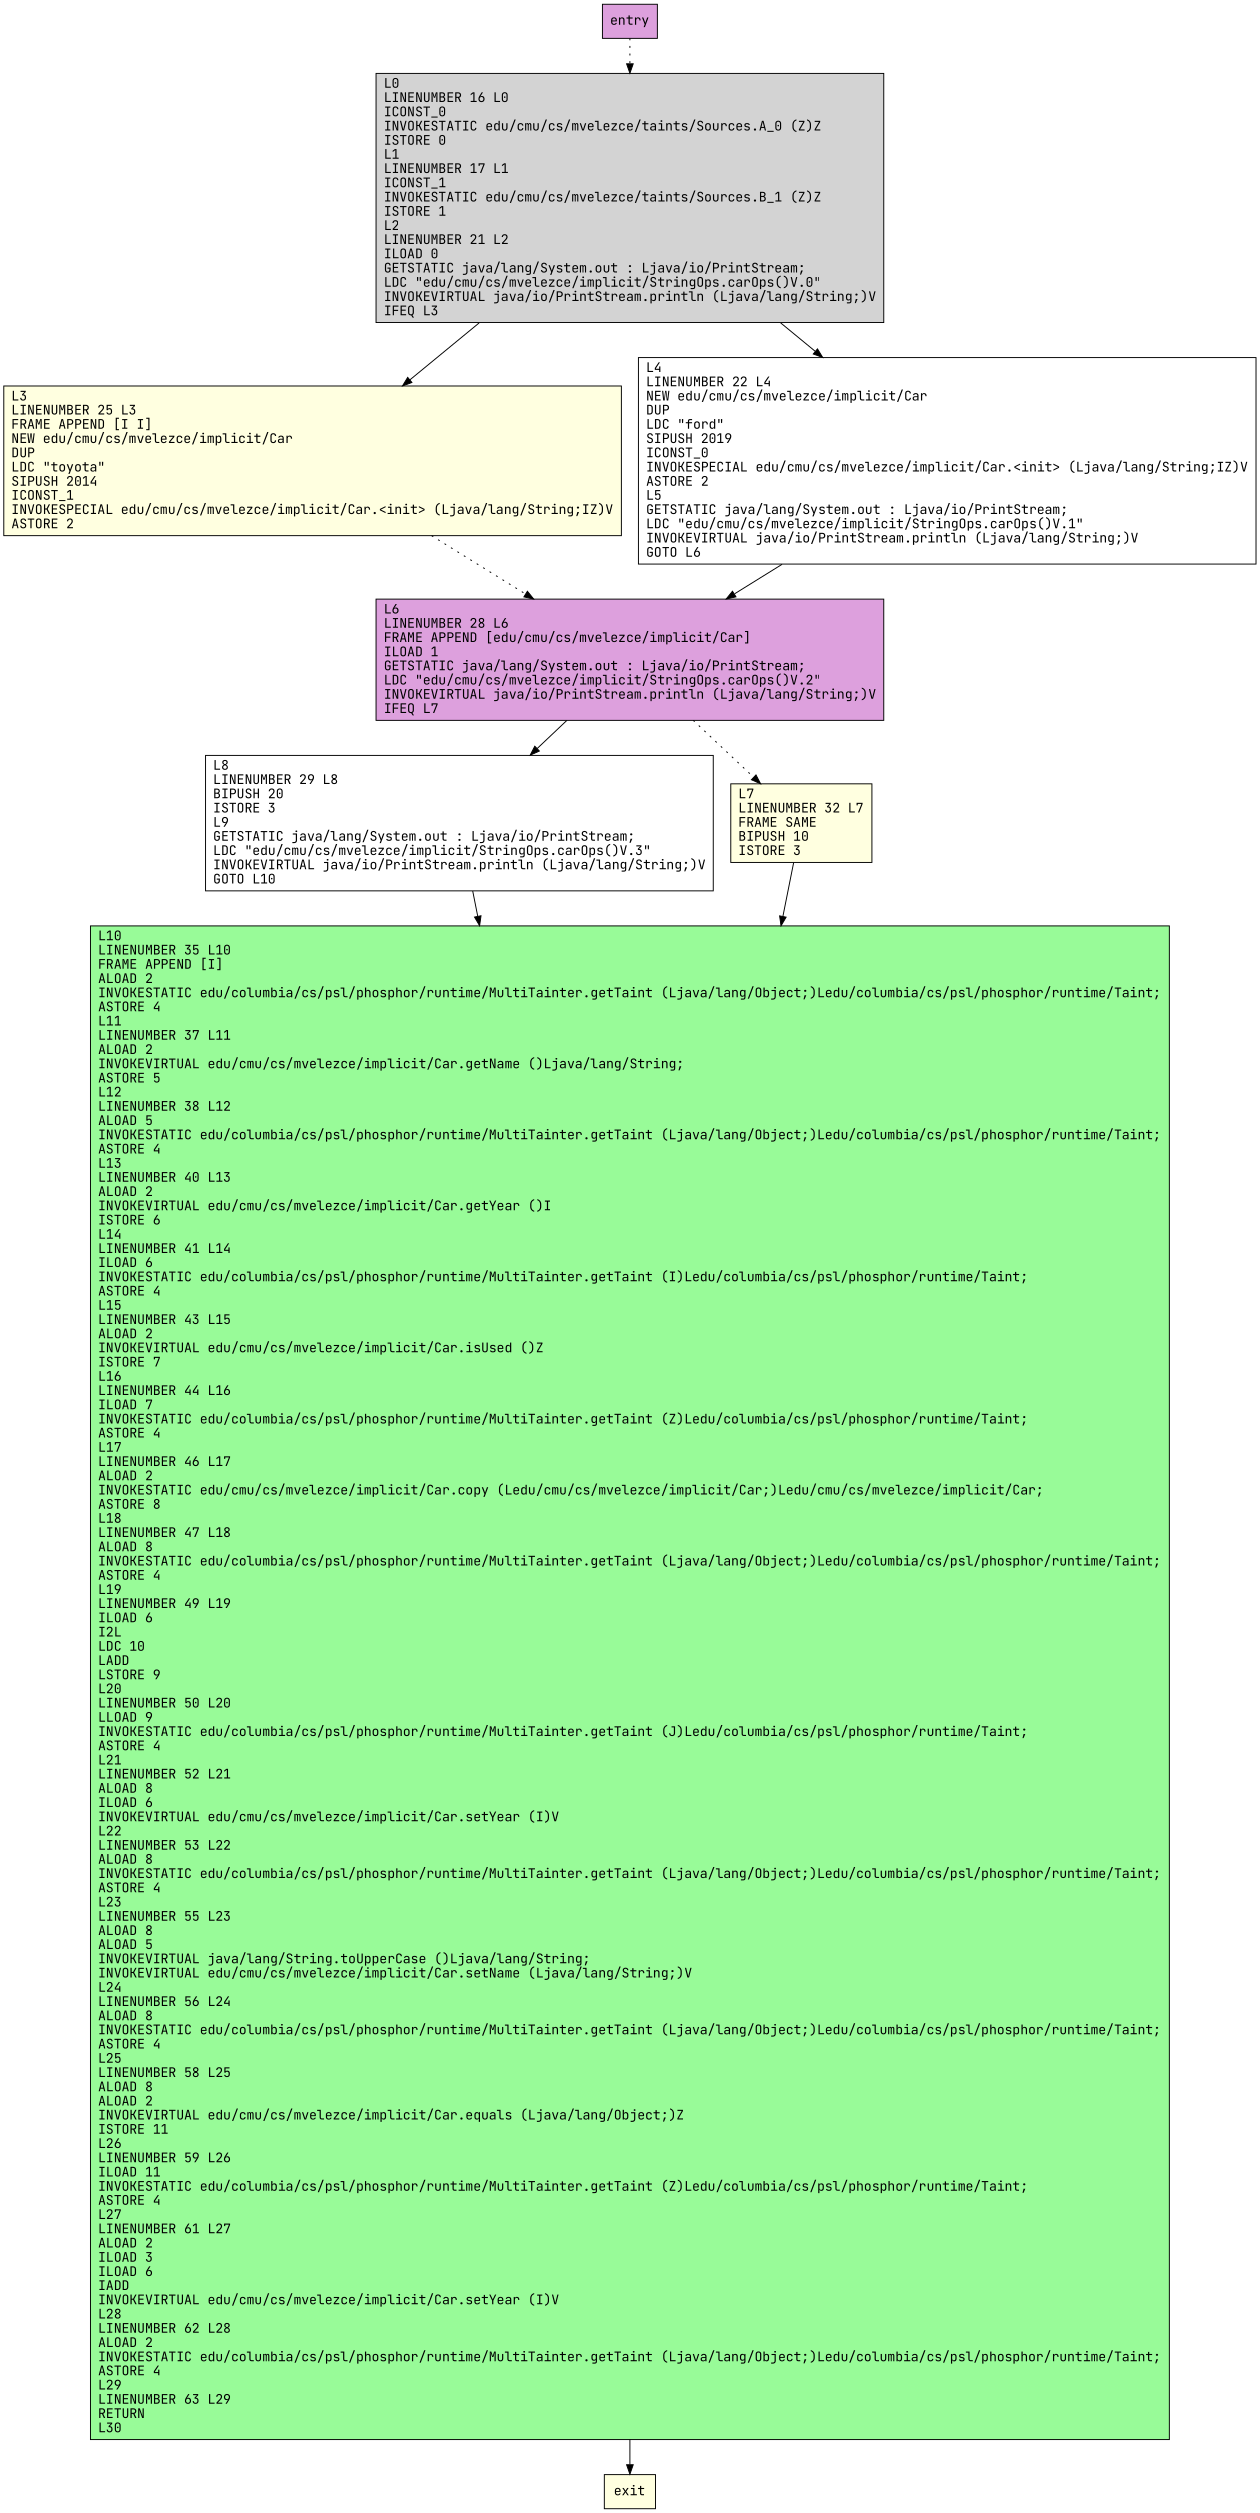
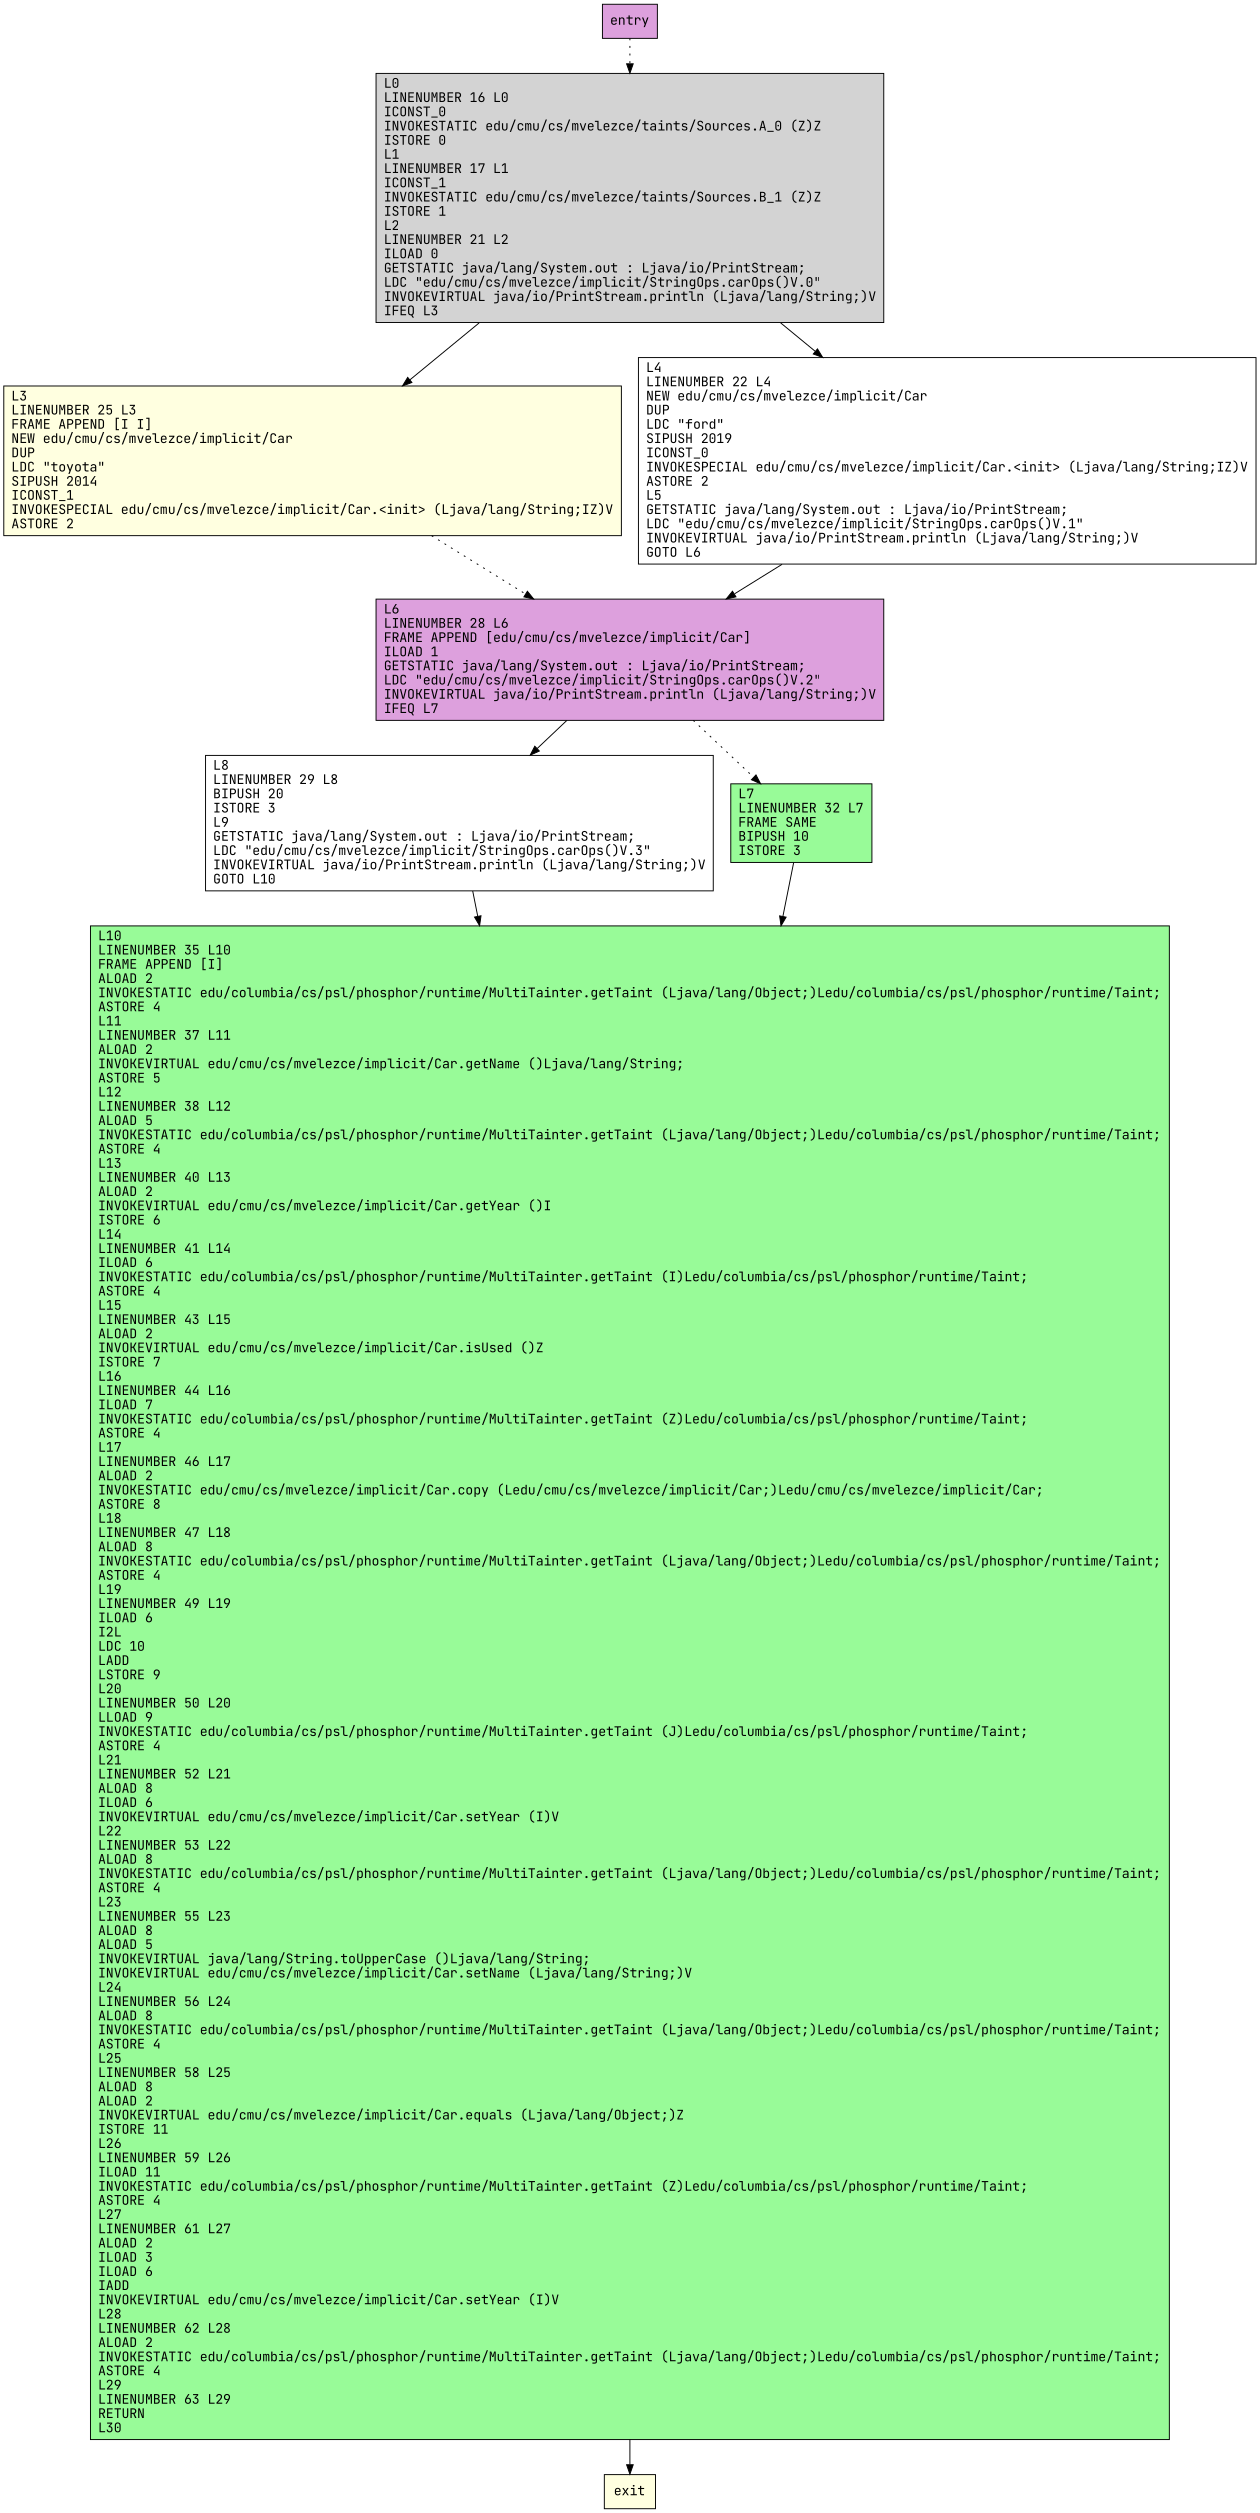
node "L7 LINENUMBER 32 L7 FRAME SAME BIPUSH 10 ISTORE 3": fillcolor lightyellow -> palegreen
